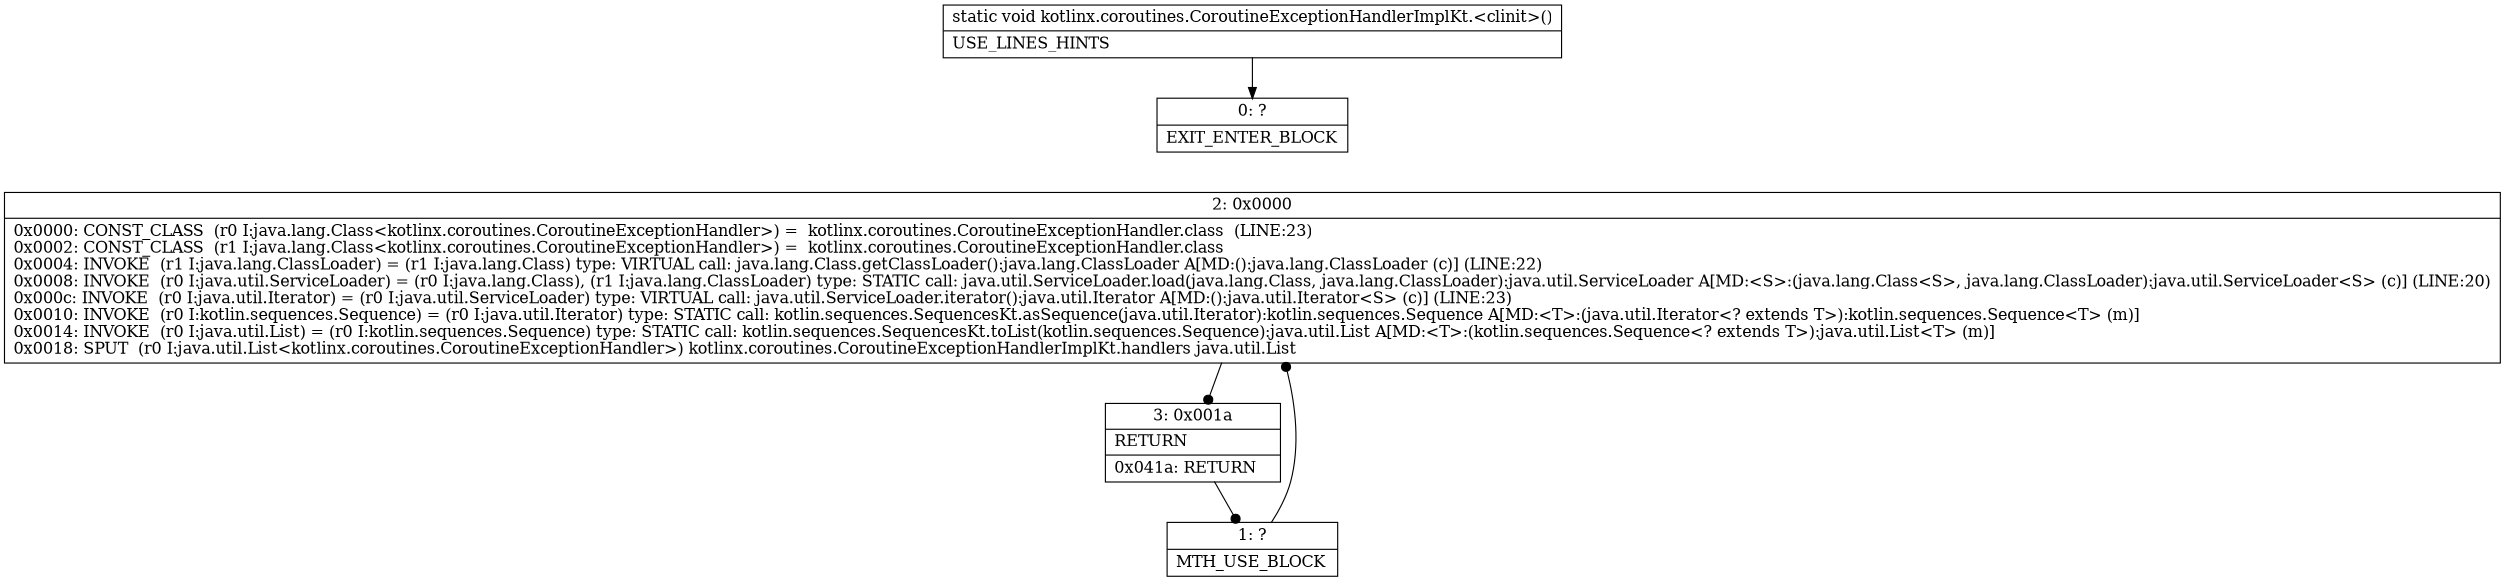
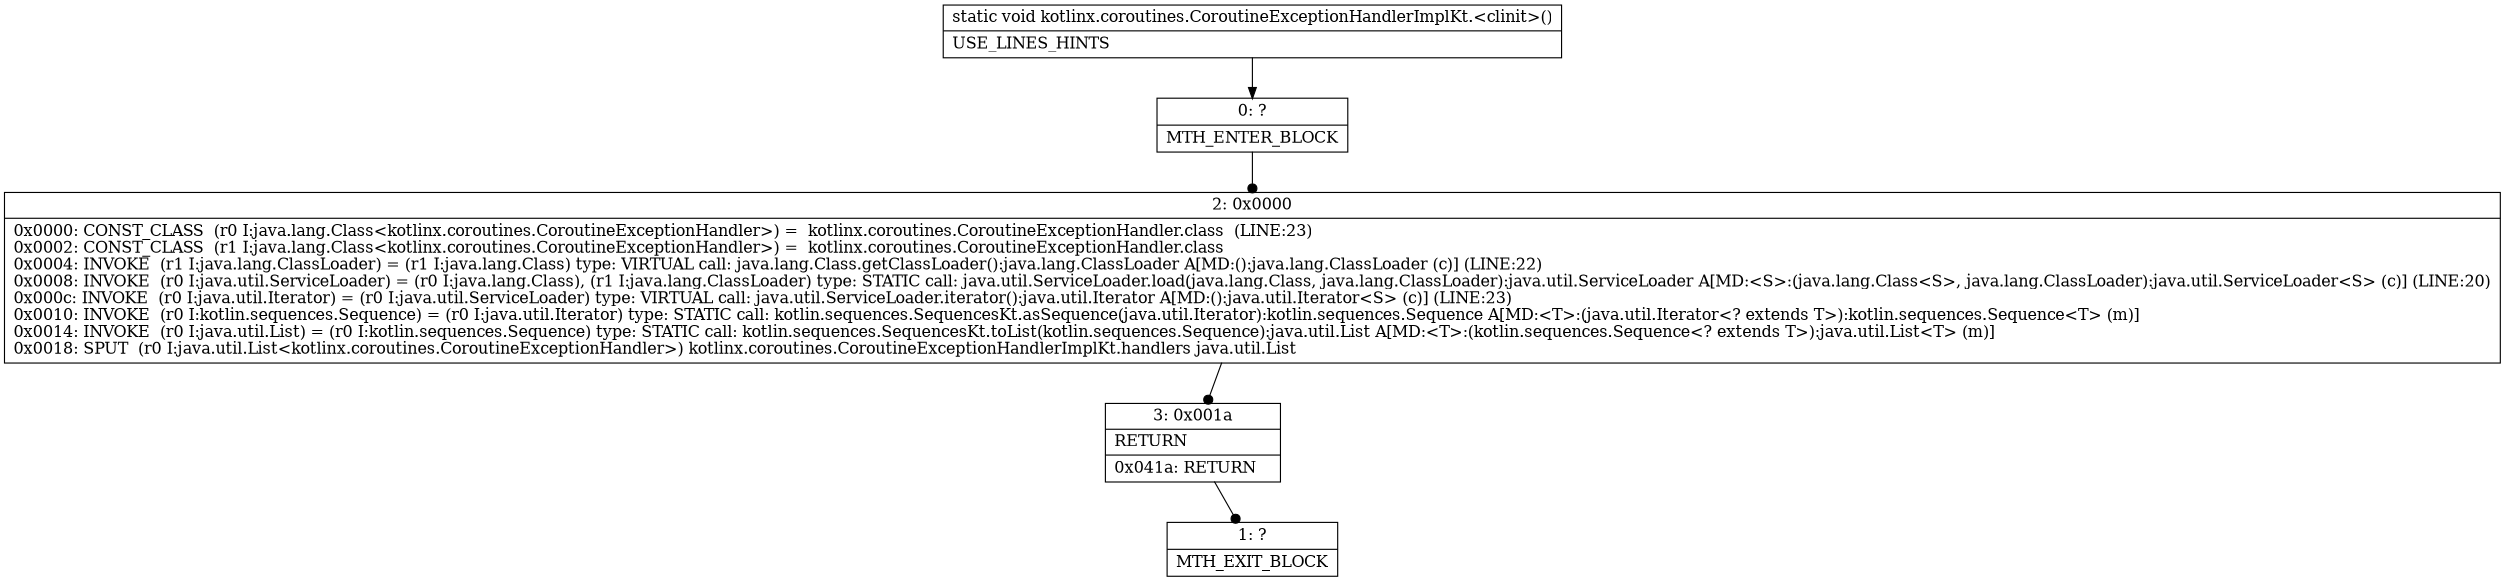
node "0: ?": text "EXIT_ENTER_BLOCK" -> "MTH_ENTER_BLOCK"
edge "1: ?" -> "2: 0x0000": now "0: ?" -> "2: 0x0000"
node "1: ?": text "MTH_USE_BLOCK" -> "MTH_EXIT_BLOCK"
